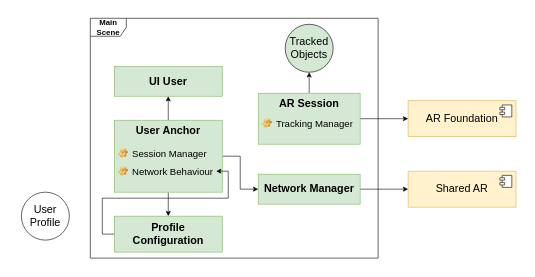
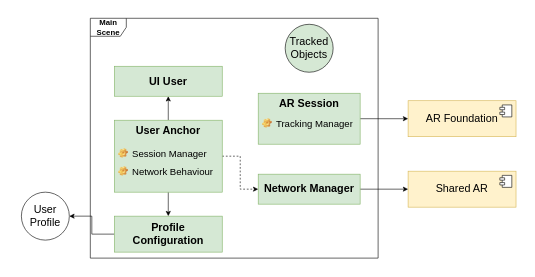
edge "AR Session" -> "Tracked Objects": removed
edge "User Anchor" -> "Network Manager": style solid -> dashed
edge "Profile Configuration" -> "Network Behaviour": now "Profile Configuration" -> "User Profile"
